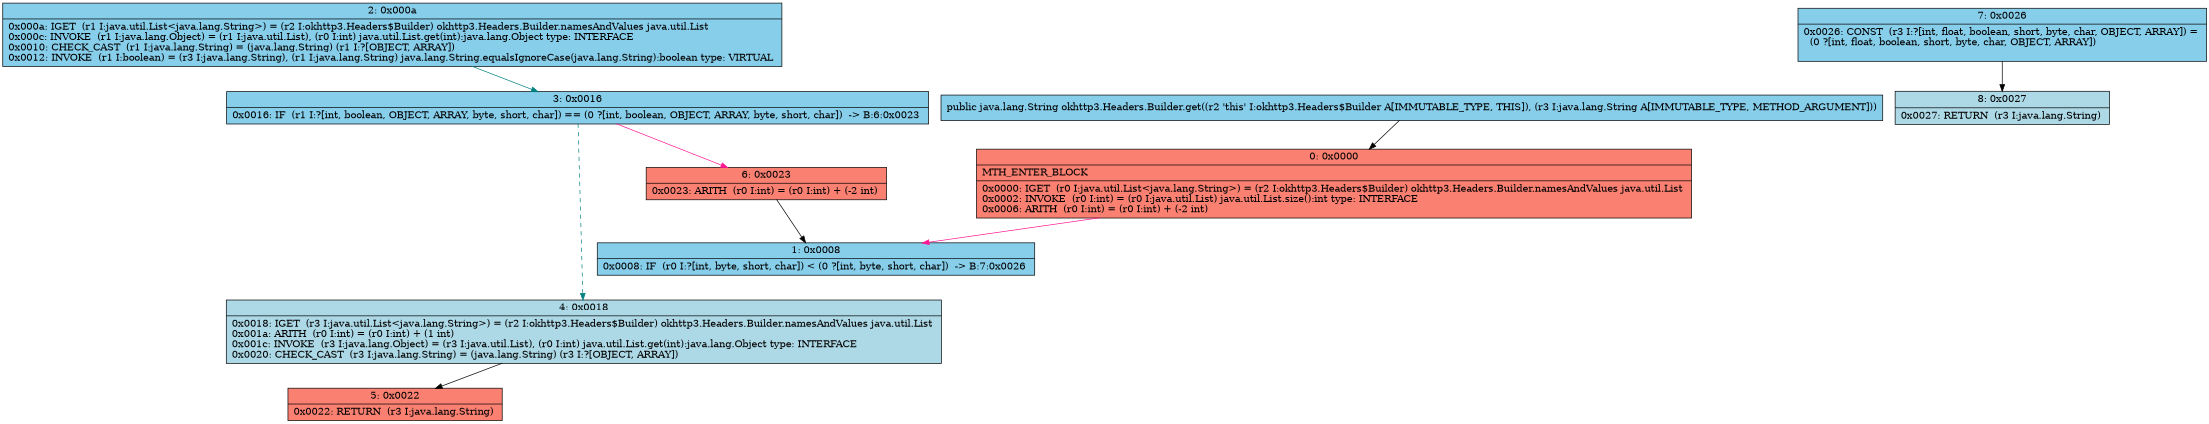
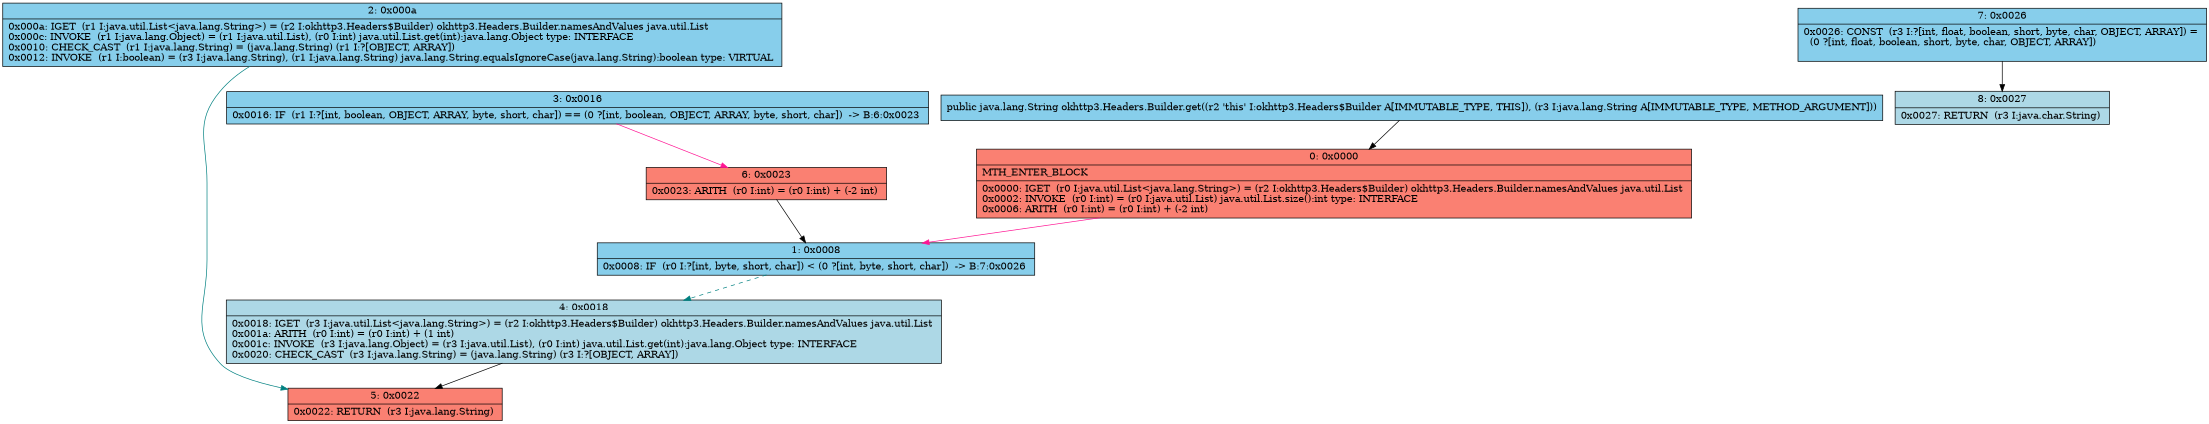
edge "2: 0x000a" -> "3: 0x0016": now "2: 0x000a" -> "5: 0x0022"
node "8: 0x0027": text "0x0027: RETURN  (r3 I:java.lang.String)" -> "0x0027: RETURN  (r3 I:java.char.String)"
edge "3: 0x0016" -> "4: 0x0018": now "1: 0x0008" -> "4: 0x0018"
